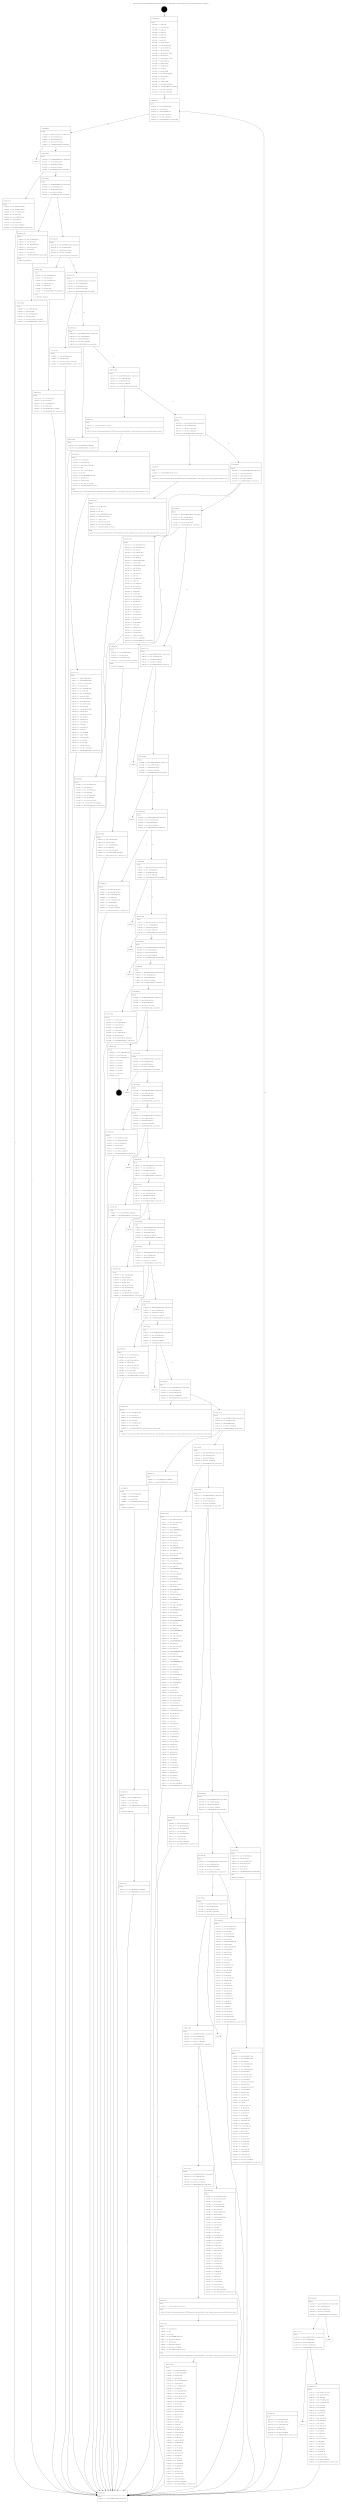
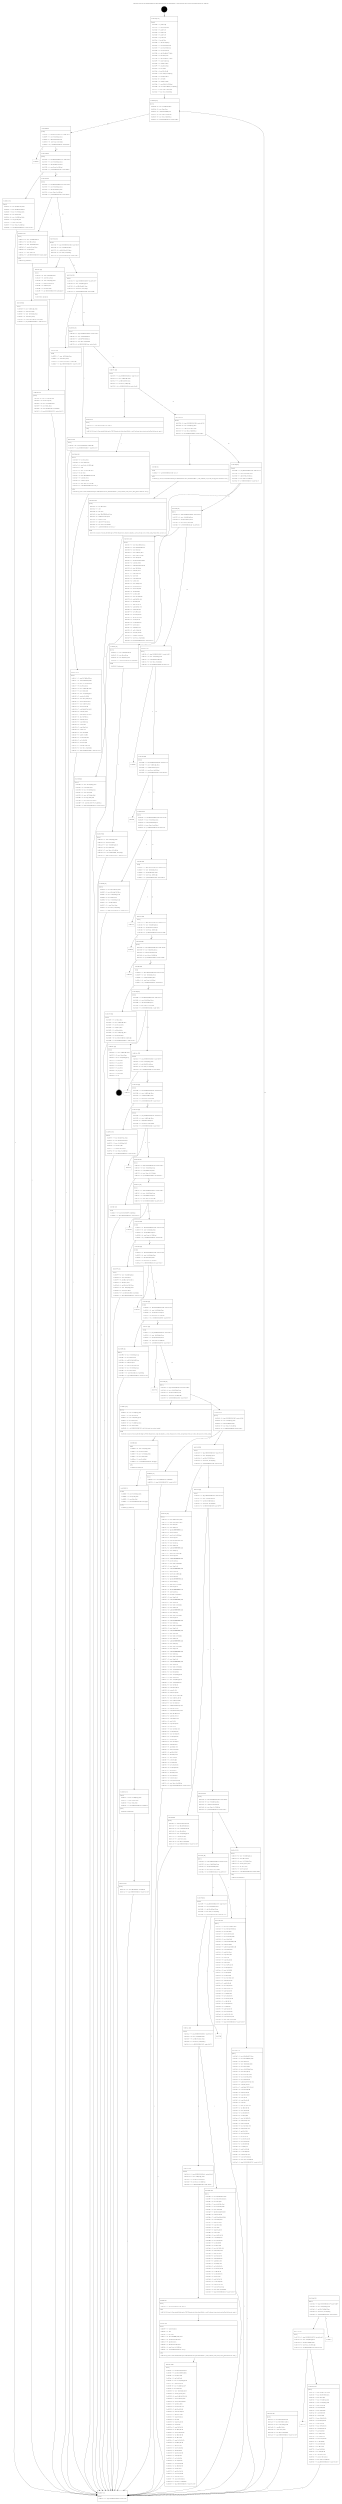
node "0x4020dd [21]": added
